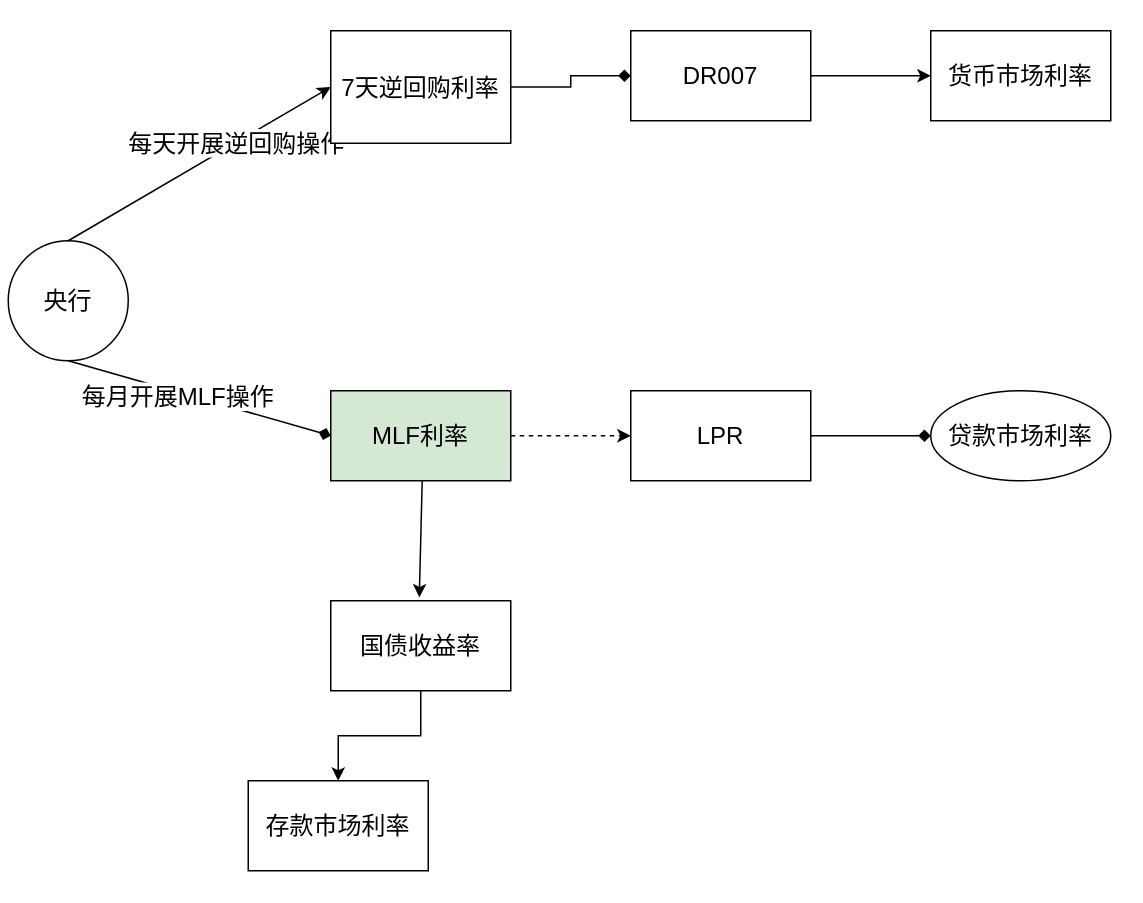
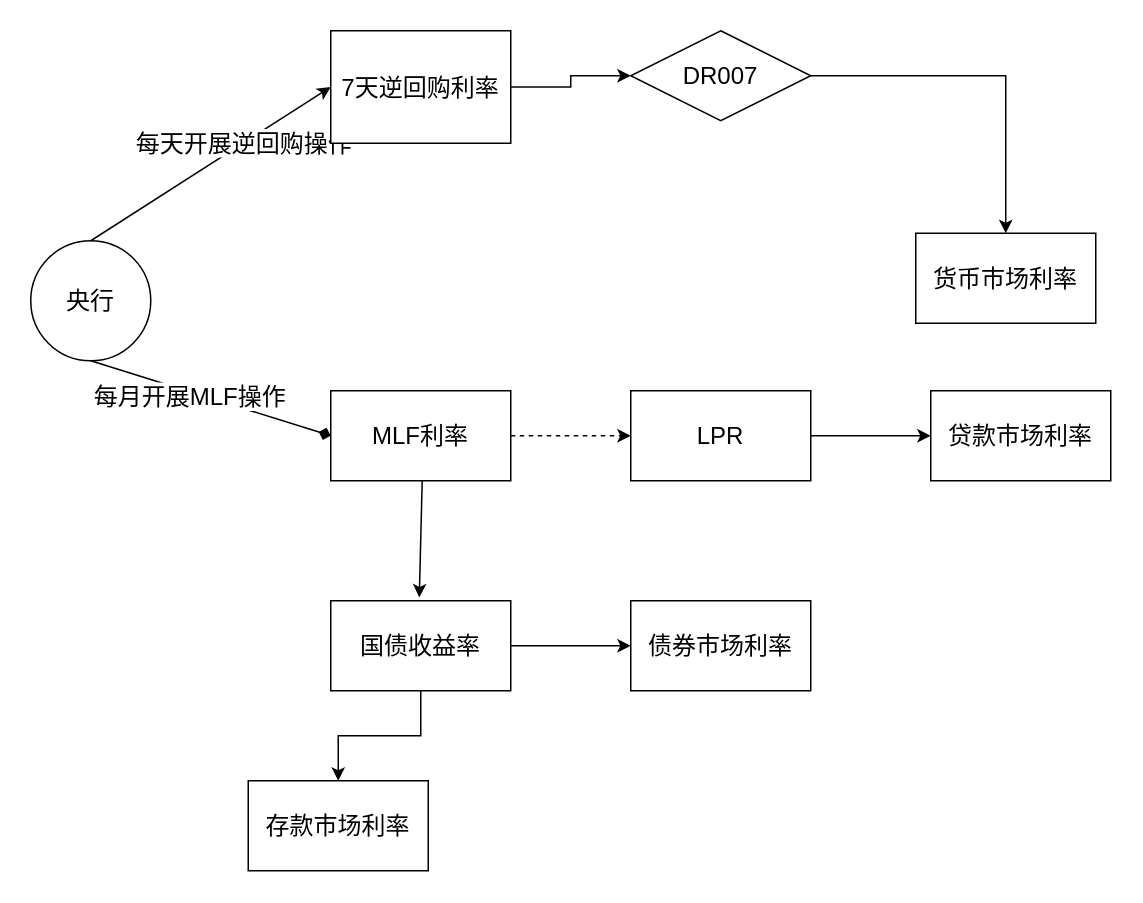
edge "7天逆回购利率" -> "DR007": arrowhead diamond -> classic
node "DR007": shape rectangle -> diamond
node "货币市场利率": moved (1021, 76) -> (1006, 278)
node "央行": moved (68, 301) -> (91, 301)
node "MLF利率": fillcolor #d5e8d4 -> #ffffff
edge "LPR" -> "贷款市场利率": arrowhead diamond -> classic
node "贷款市场利率": shape ellipse -> rectangle
edge "国债收益率" -> "债券市场利率": added
node "债券市场利率": added
